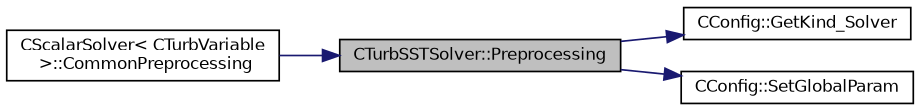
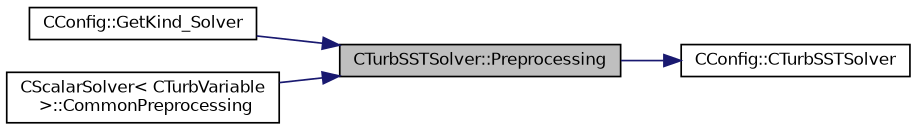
edge "CTurbSSTSolver::Preprocessing" -> "CConfig::GetKind_Solver": reversed
node "CConfig::SetGlobalParam": label "CConfig::SetGlobalParam" -> "CConfig::CTurbSSTSolver"
